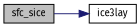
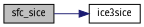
node "ice3lay": label "ice3lay" -> "ice3sice"
